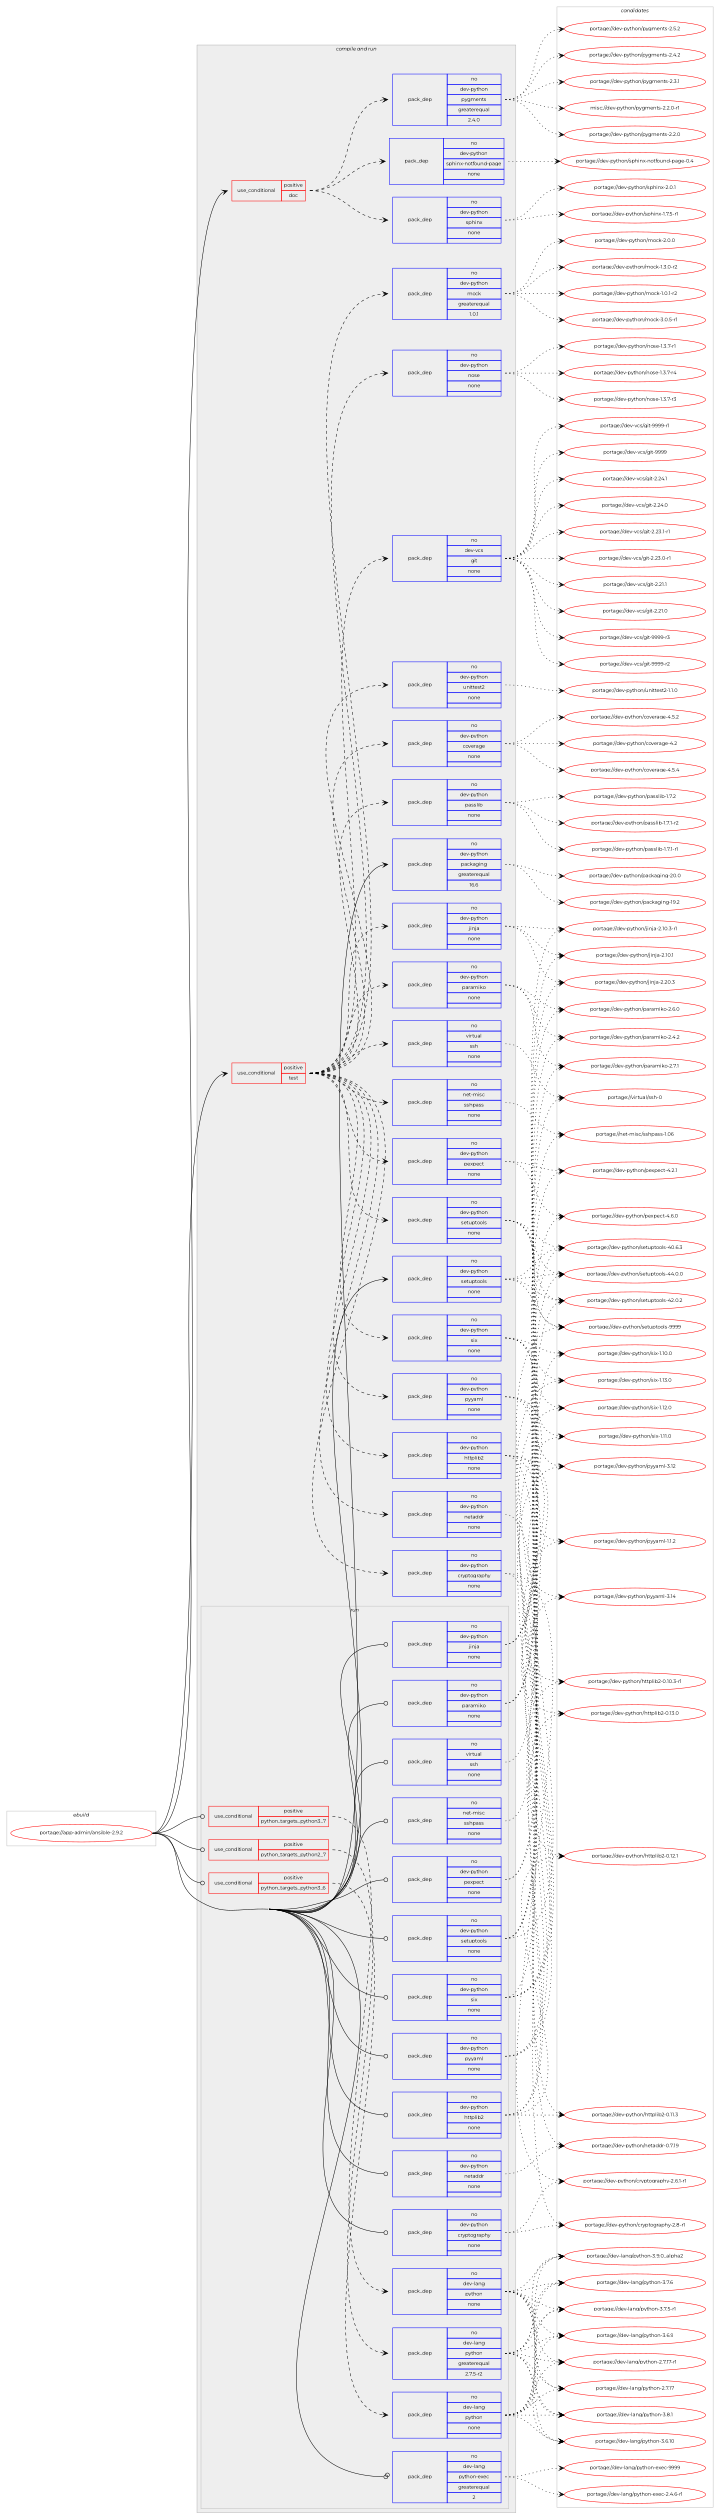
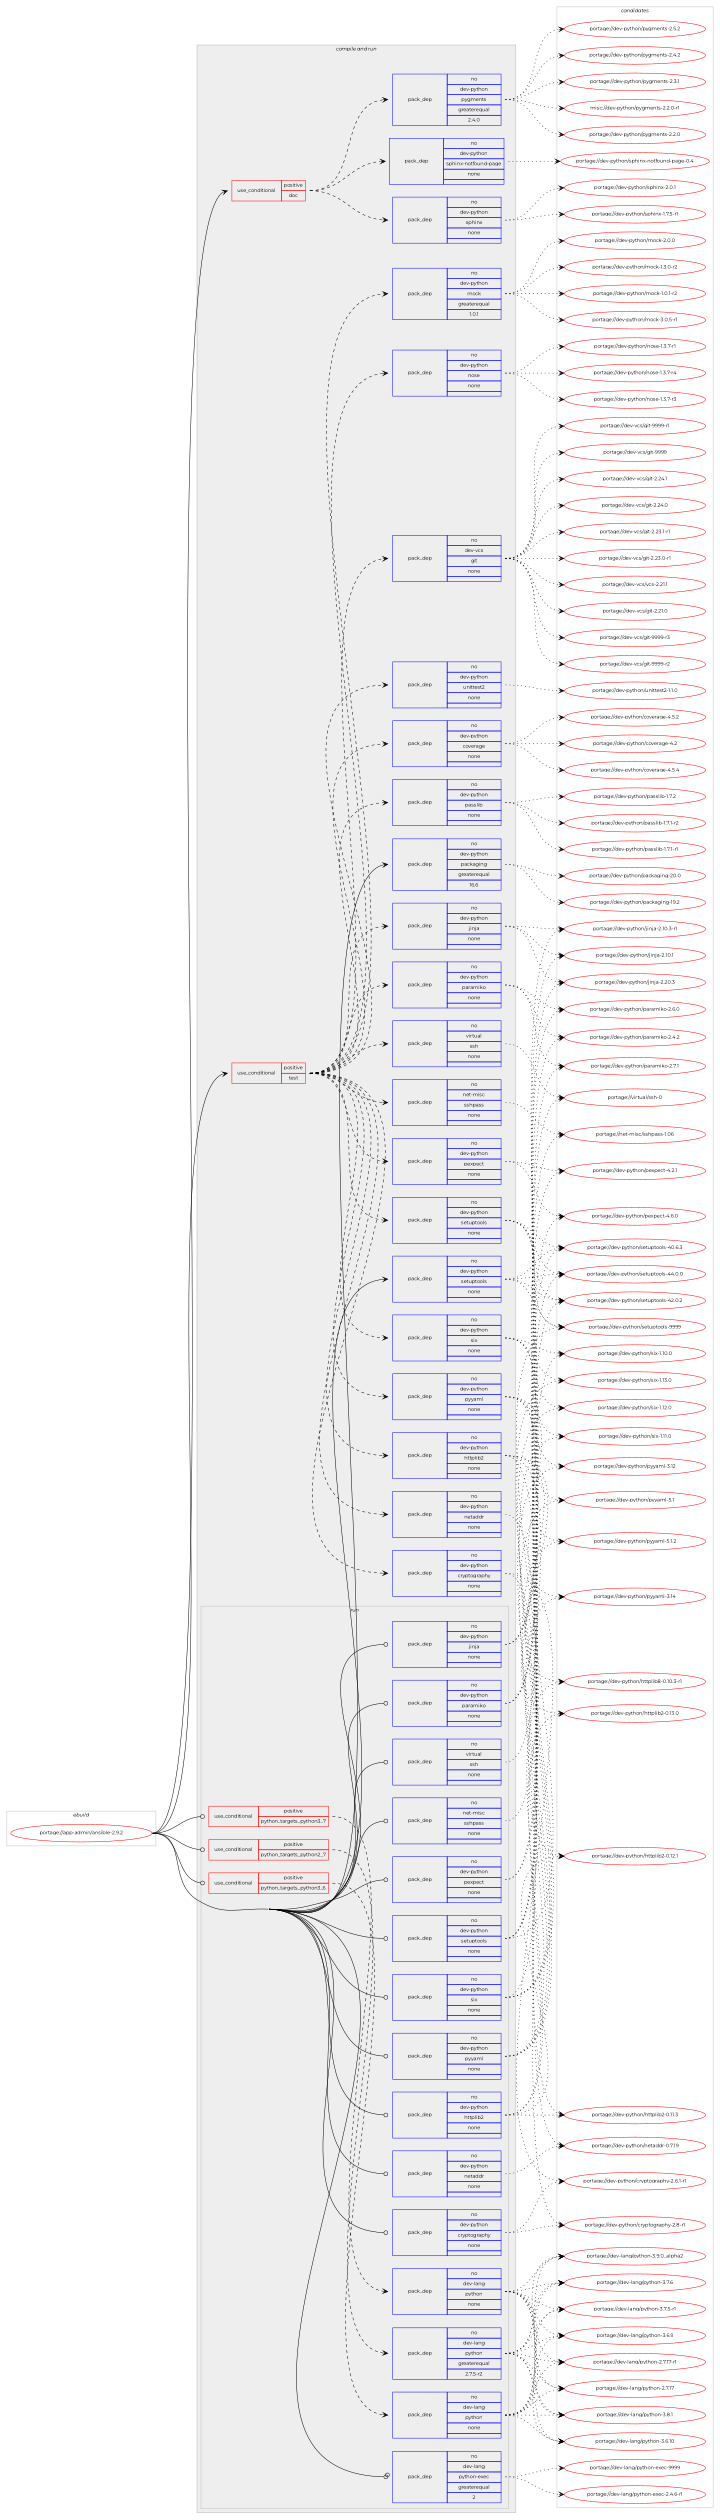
node "portage://dev-vcs/git-2.21.1": label "portage://dev-vcs/git-2.21.1" -> "portage://dev-vcs/vcs-2.21.1"
node "portage://dev-python/pyyaml-5.1": added
node "portage://dev-python/pyyaml-1.1.2": label "portage://dev-python/pyyaml-1.1.2" -> "portage://dev-python/pyyaml-5.1.2"
node "portage://dev-python/httplib2-0.10.3-r1": label "portage://dev-python/httplib2-0.10.3-r1" -> "portage://dev-python/httplib8-0.10.3-r1"
